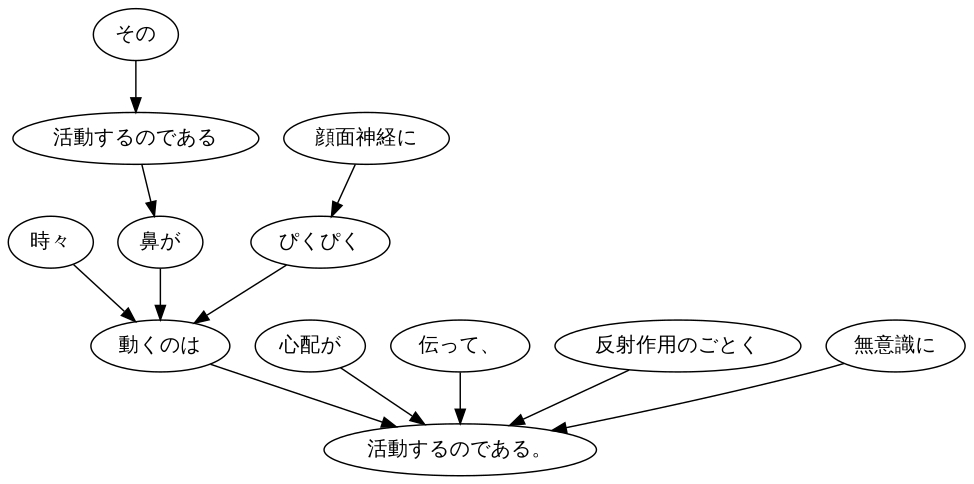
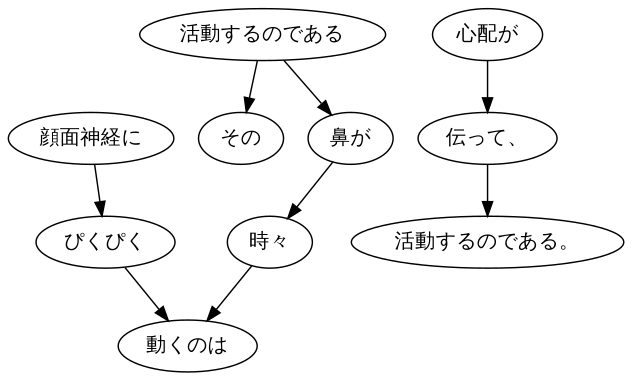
edge "その" -> "活動するのである": reversed
edge "鼻が" -> "動くのは": now "鼻が" -> "時々"
node "反射作用のごとく": removed
node "無意識に": removed
edge "心配が" -> "活動するのである。": now "心配が" -> "伝って、"
edge "動くのは" -> "活動するのである。": removed
